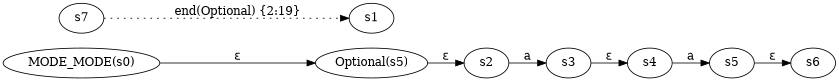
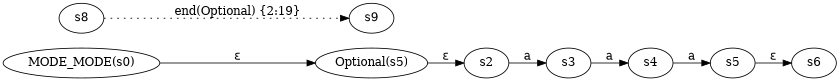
node "s7": label "s7" -> "s8"
node "s1": label "s1" -> "s9"
edge "s3" -> "s4": label "ε" -> "a"
